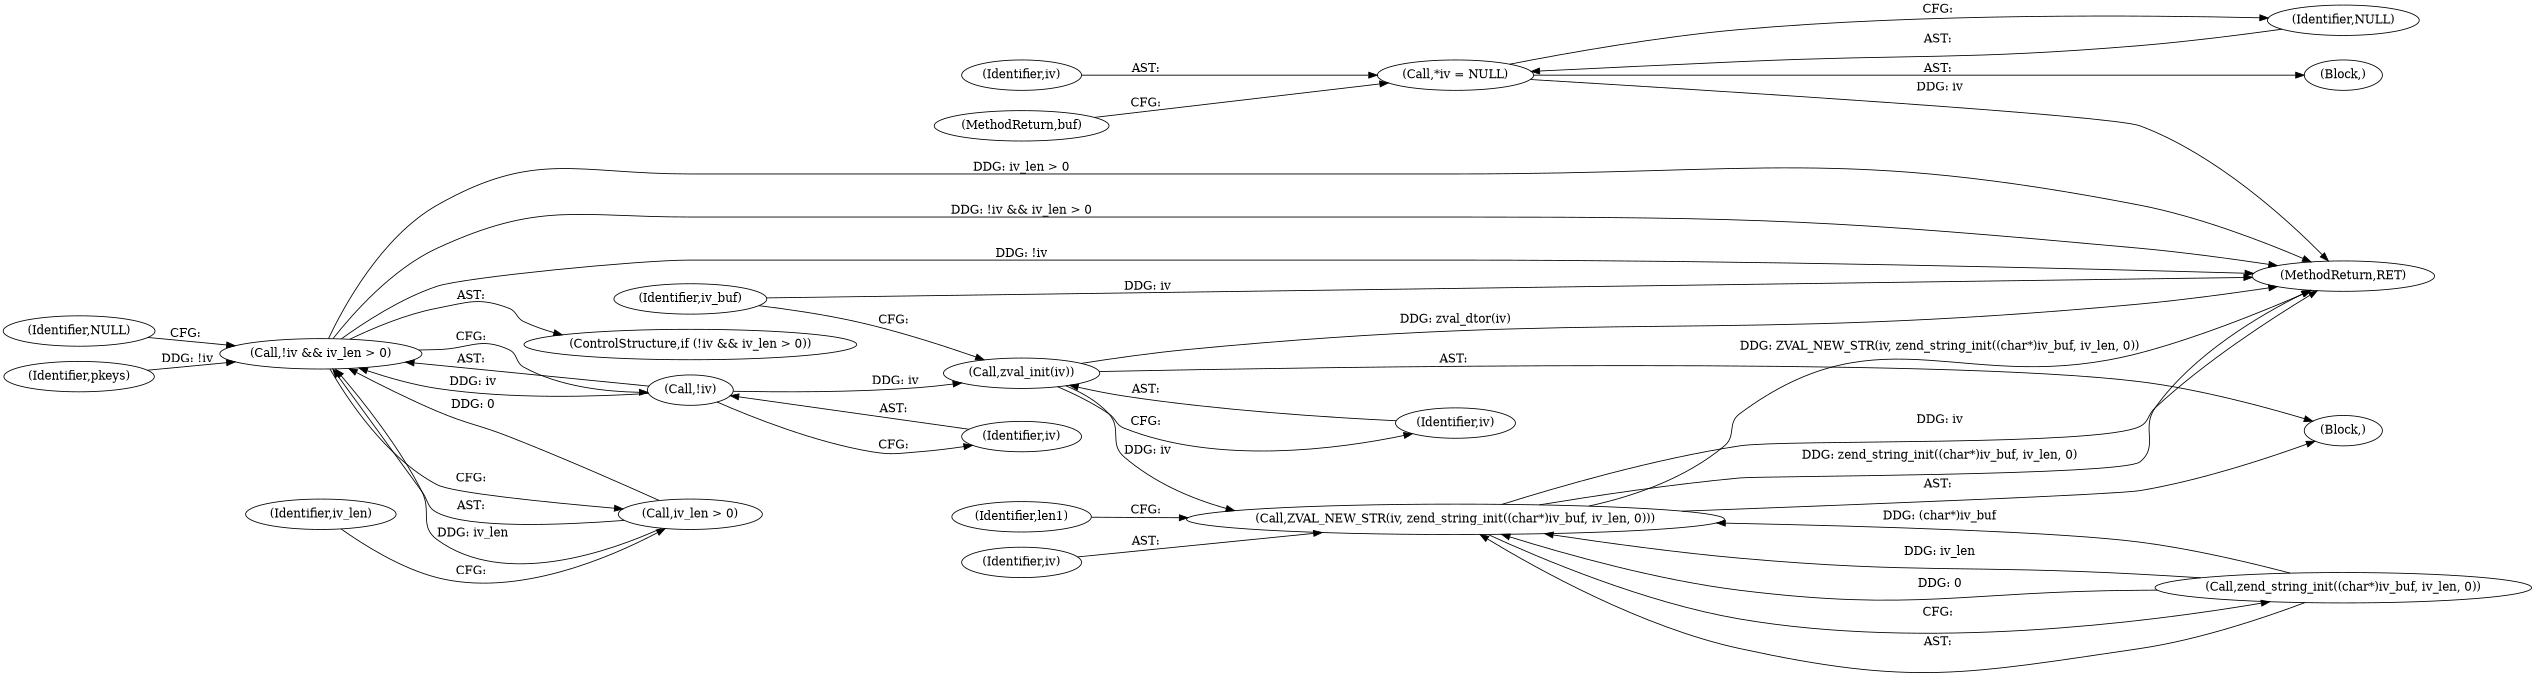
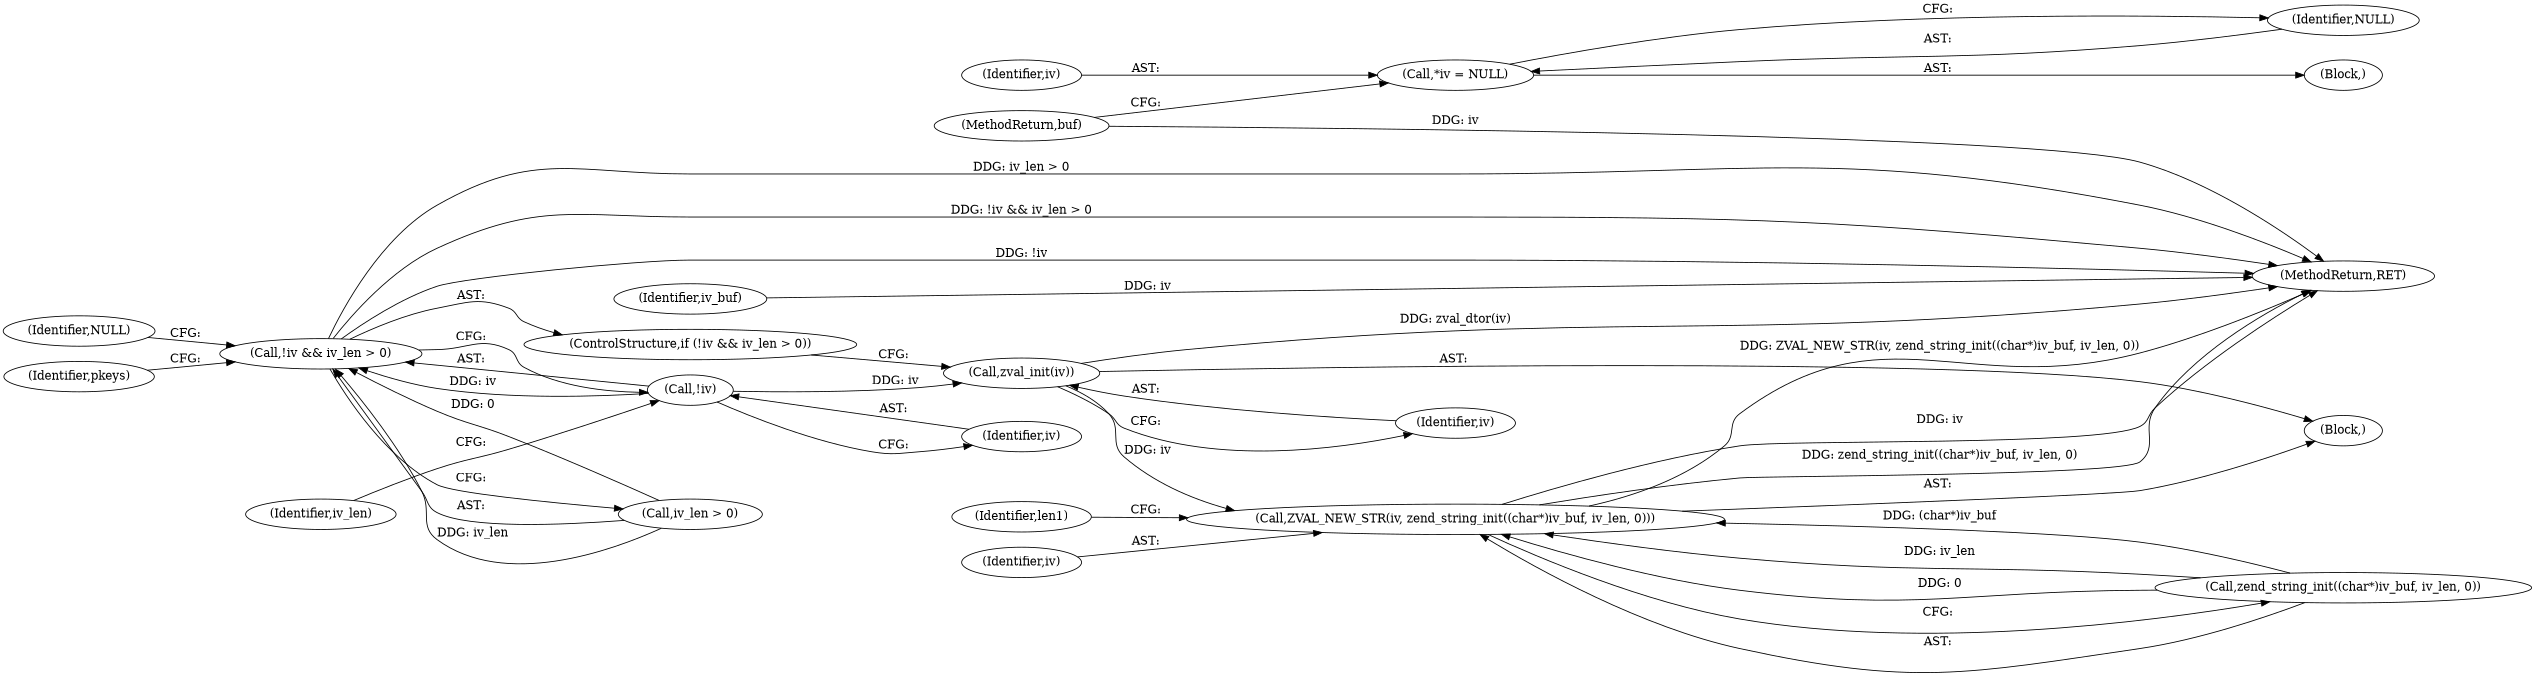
edge "(Call,*iv = NULL)" -> "(MethodReturn,RET)": now "(MethodReturn,buf)" -> "(MethodReturn,RET)"
edge "(Identifier,iv_buf)" -> "(Call,zval_init(iv))": now "(ControlStructure,if (!iv && iv_len > 0))" -> "(Call,zval_init(iv))"
edge "(Identifier,pkeys)" -> "(Call,!iv && iv_len > 0)": label "DDG: !iv" -> "CFG: "
edge "(Identifier,iv_len)" -> "(Call,iv_len > 0)": now "(Identifier,iv_len)" -> "(Call,!iv)"
